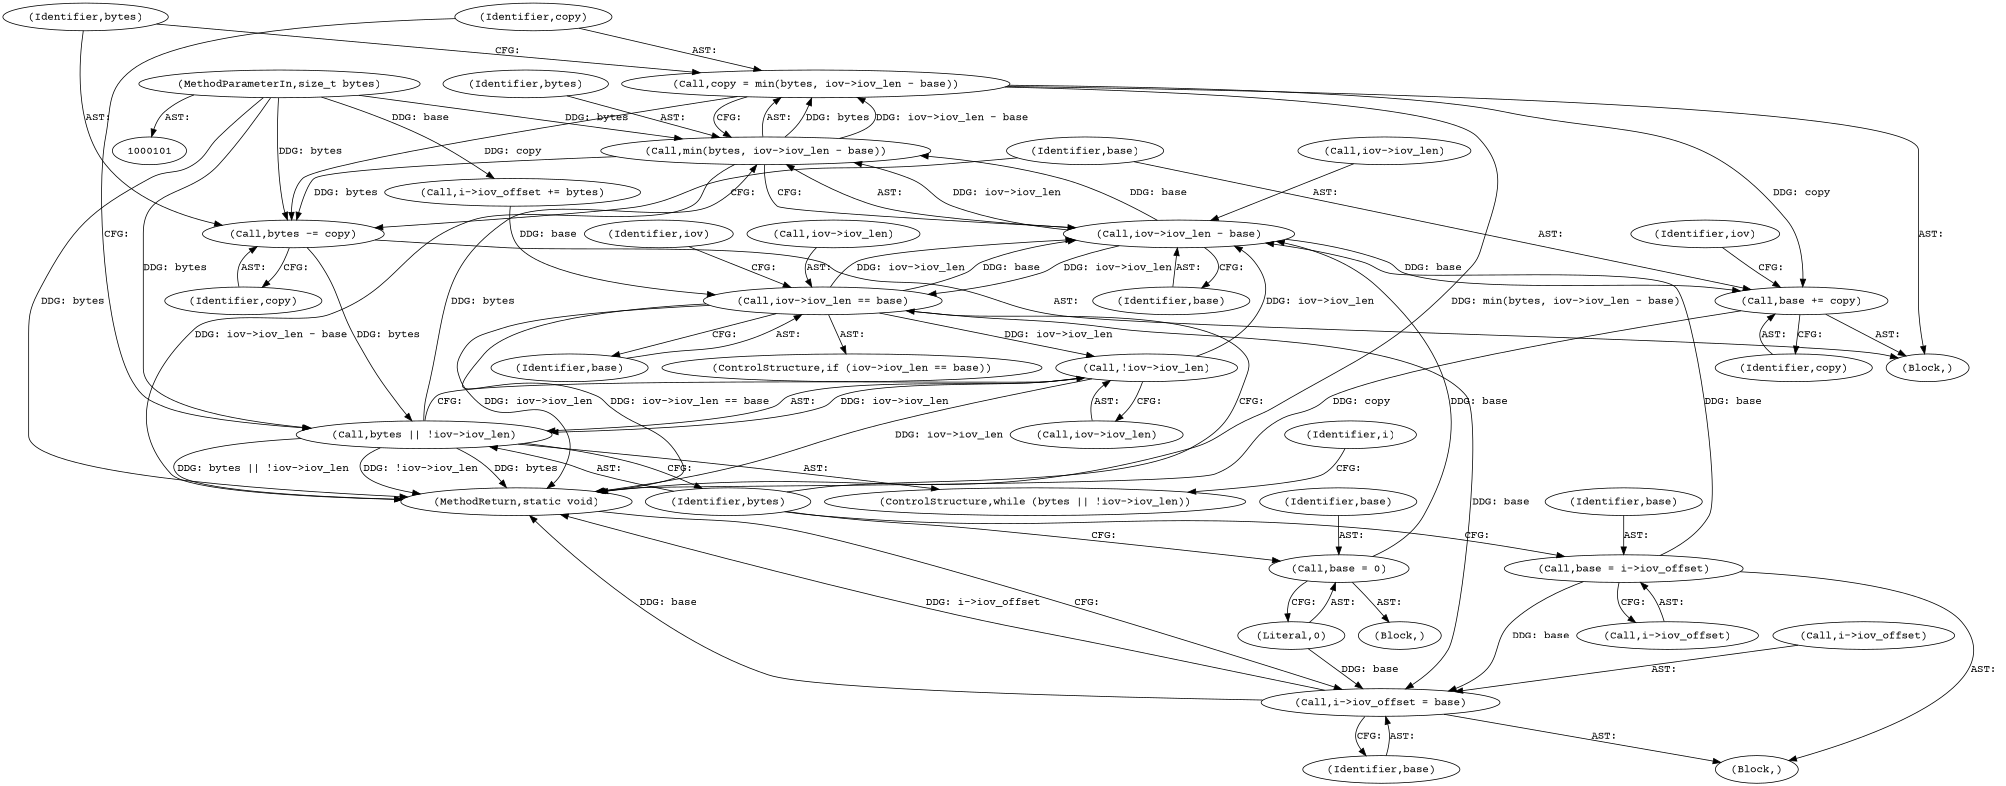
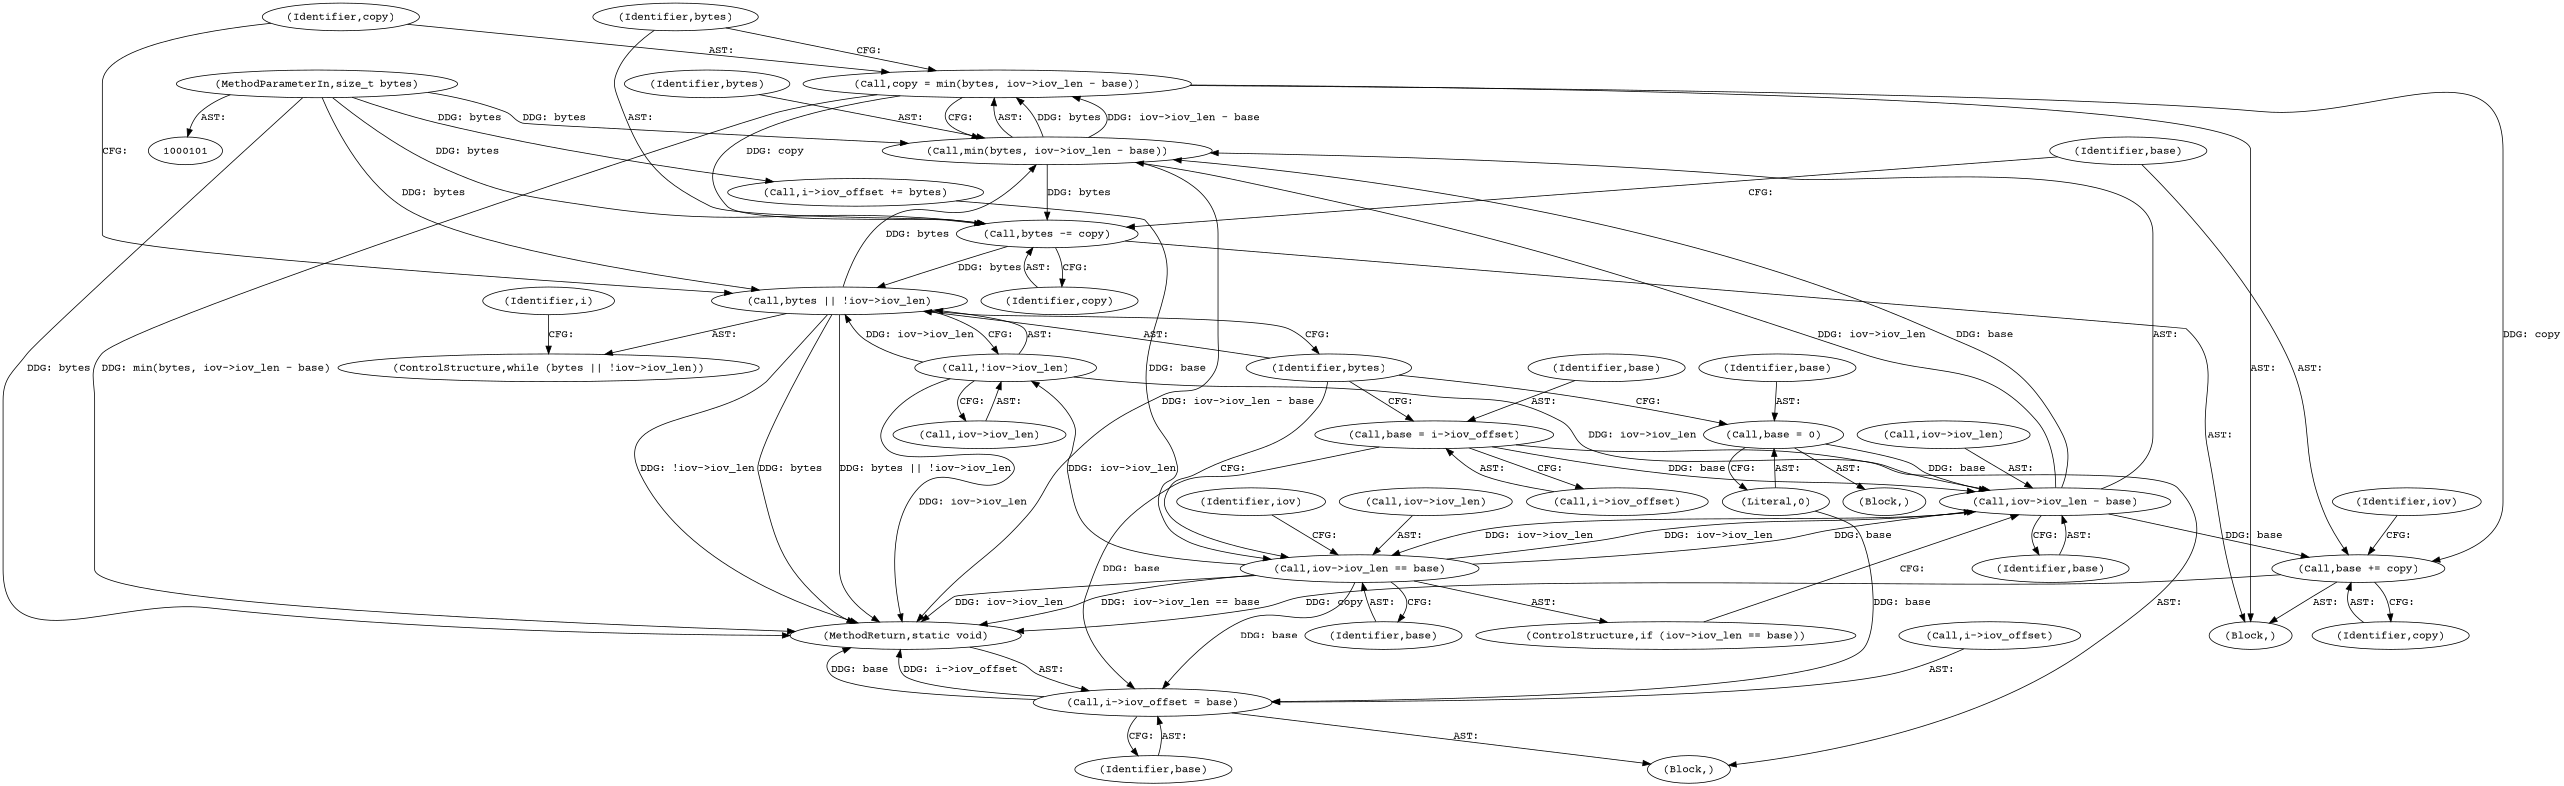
edge "(MethodParameterIn,size_t bytes)" -> "(Call,i->iov_offset += bytes)": label "DDG: base" -> "DDG: bytes"
edge "(Call,min(bytes, iov->iov_len - base))" -> "(Call,iov->iov_len - base)": now "(ControlStructure,if (iov->iov_len == base))" -> "(Call,iov->iov_len - base)"
edge "(MethodReturn,static void)" -> "(Call,i->iov_offset = base)": label "CFG: " -> "AST: "
